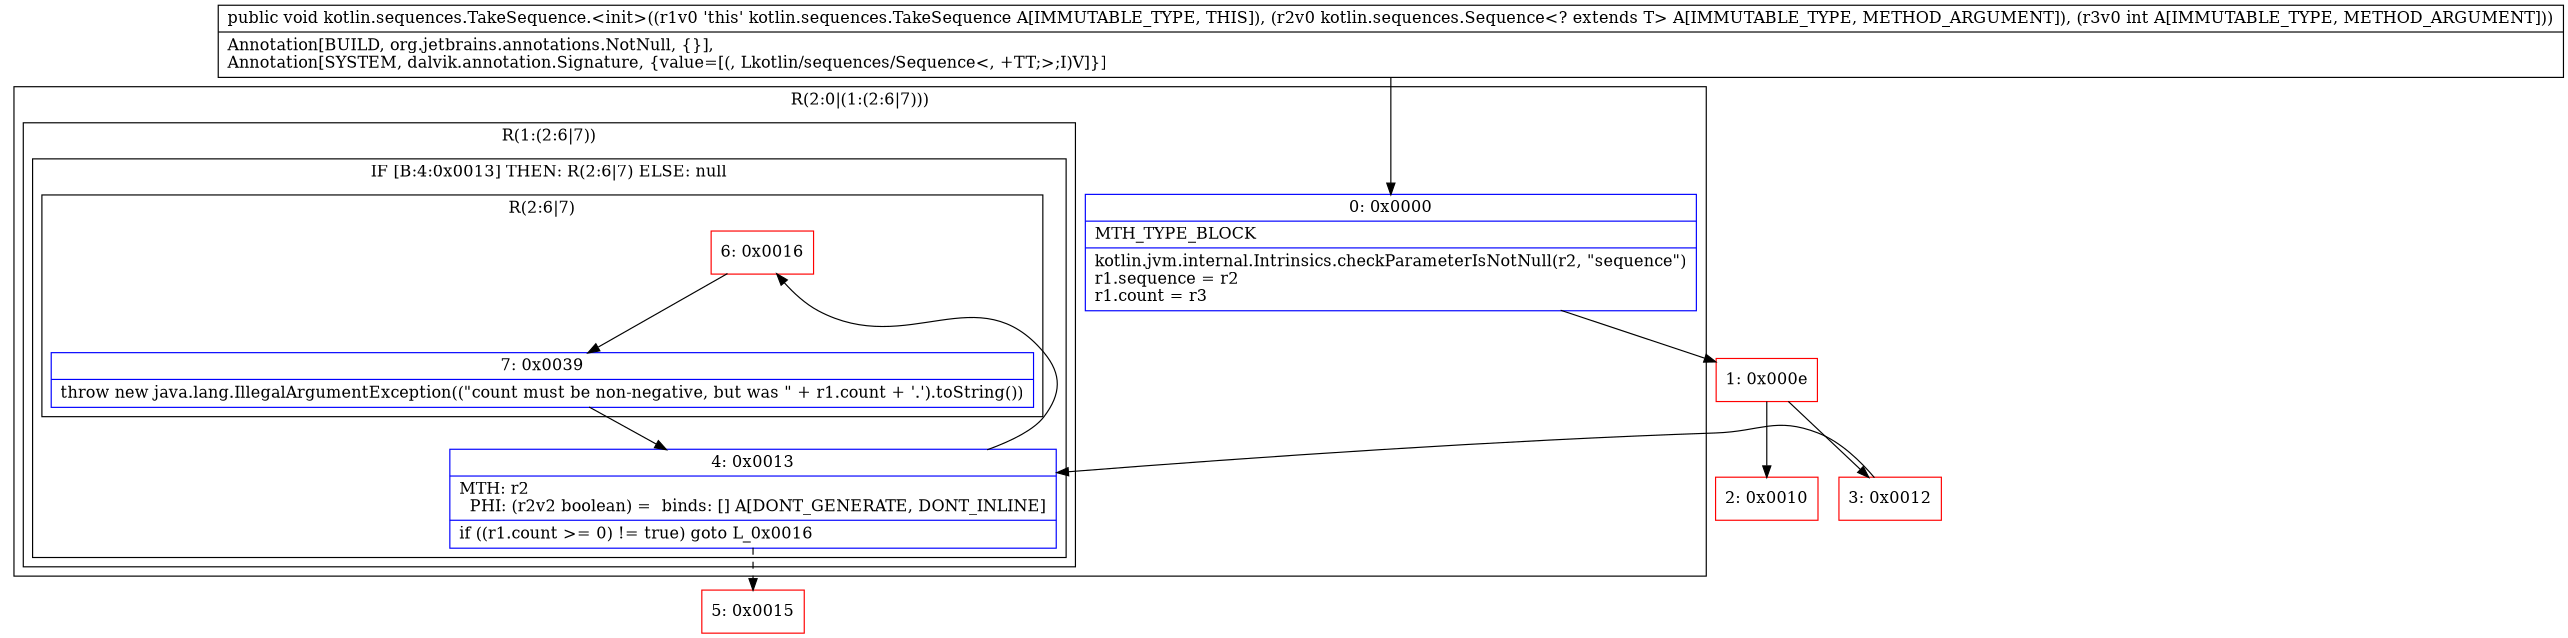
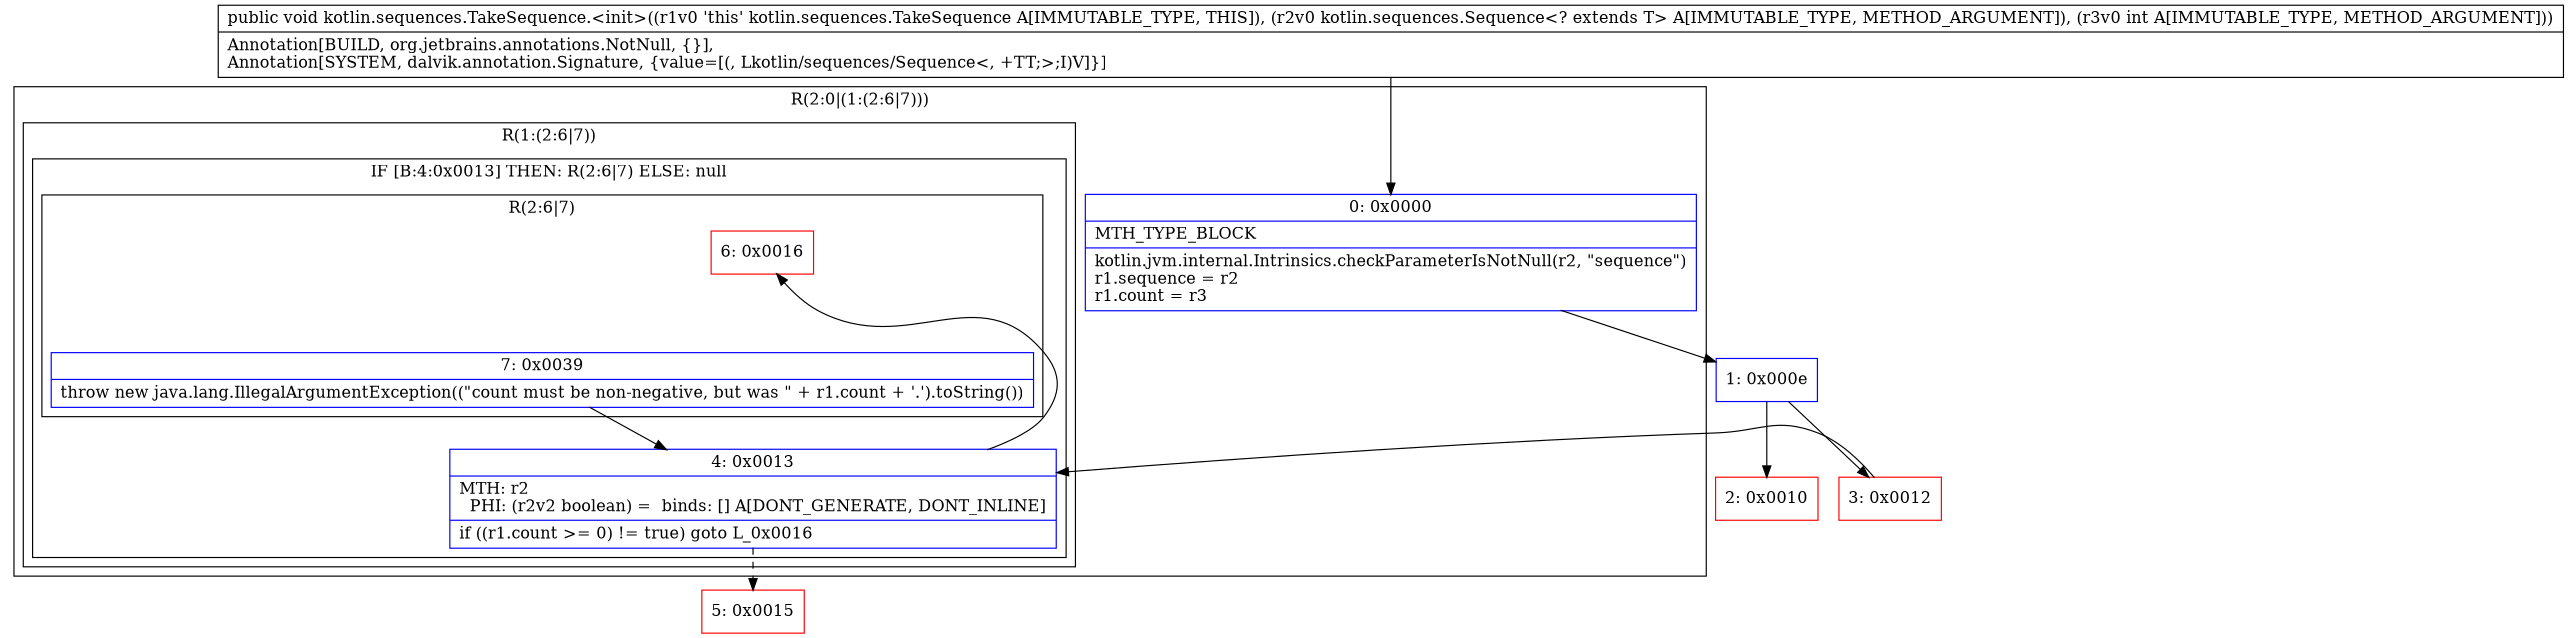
edge "6: 0x0016" -> "7: 0x0039": removed
node "1: 0x000e": color red -> blue
